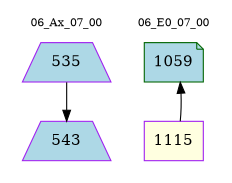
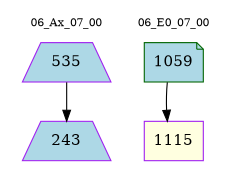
edge "1115" -> "1059": reversed
node "543": label "543" -> "243"
